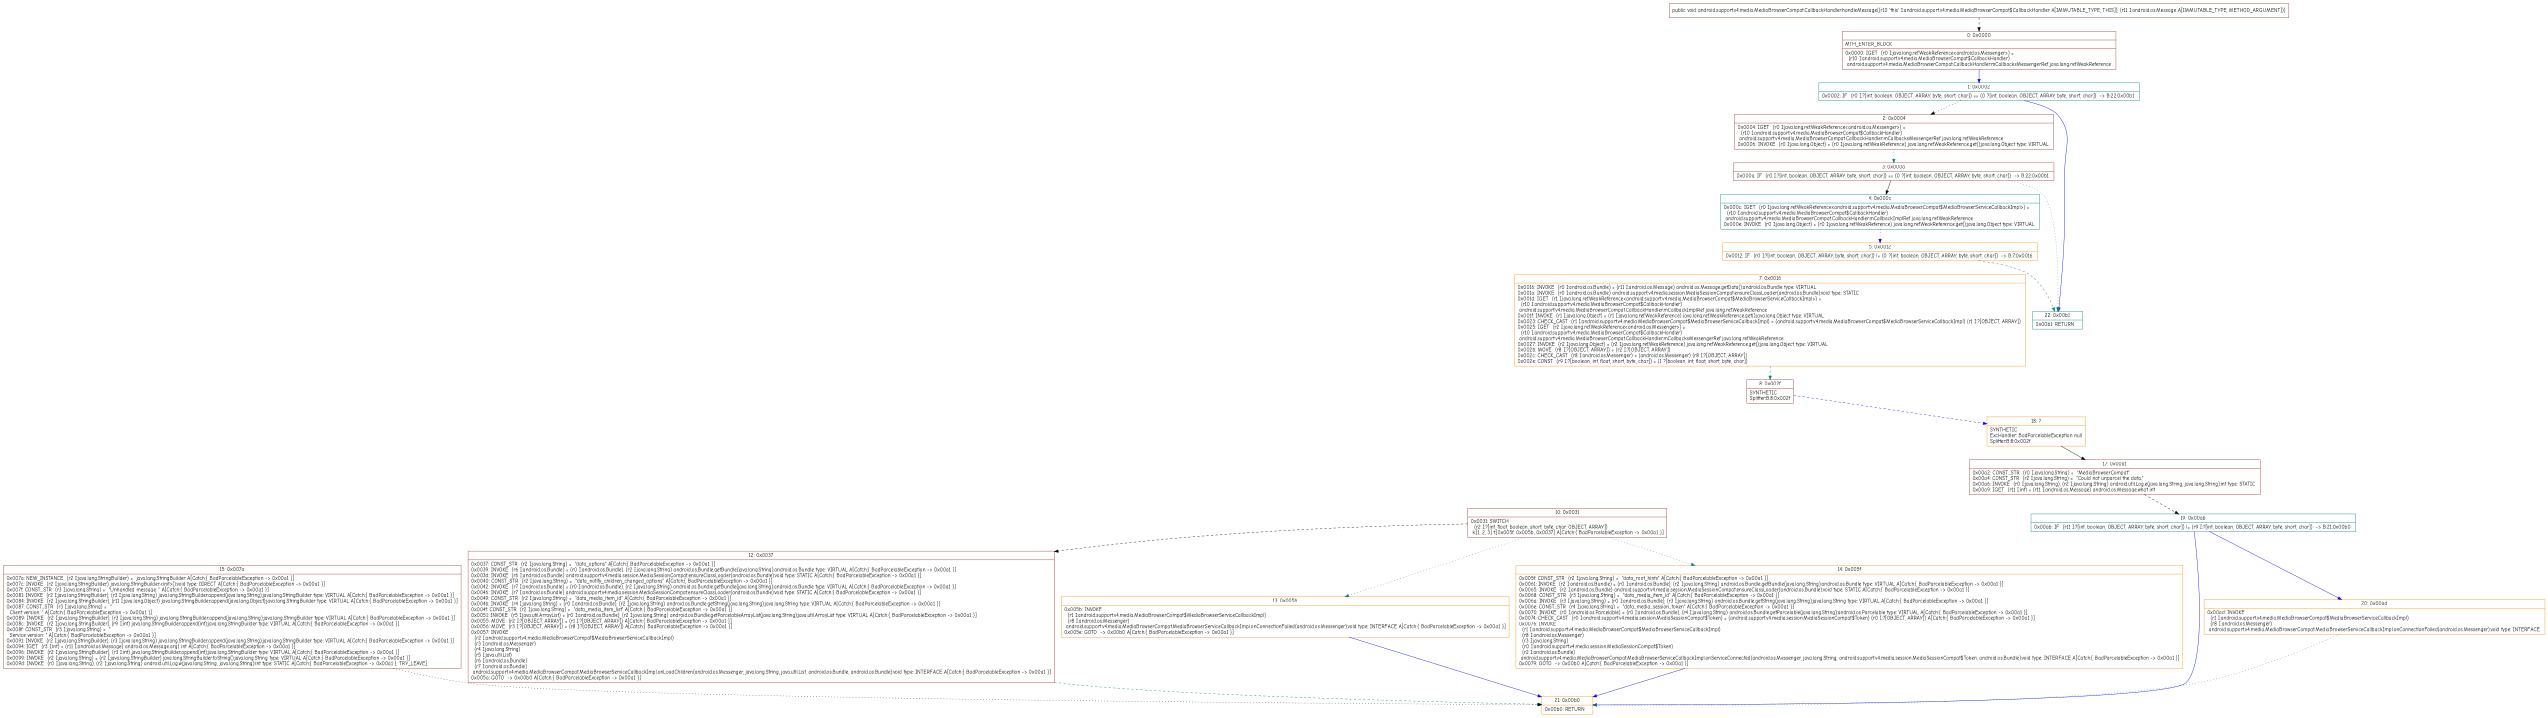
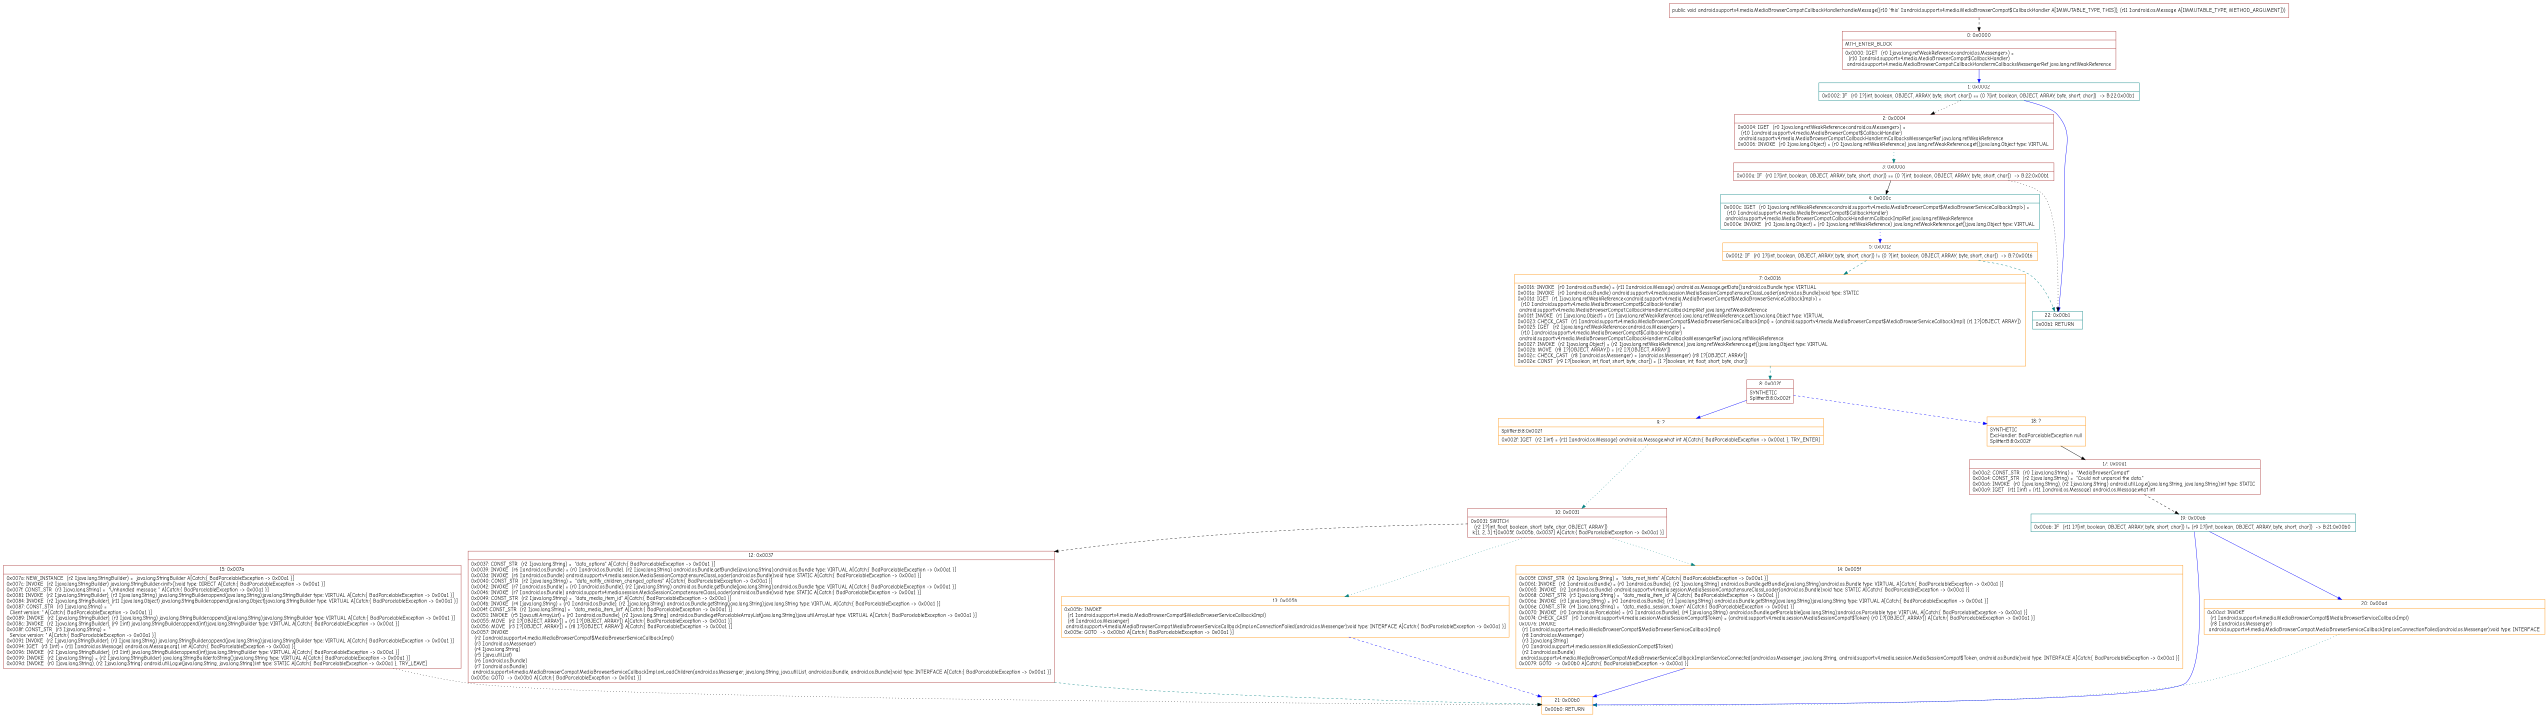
edge "3: 0x000a" -> "22: 0x00b1": color teal -> black
edge "5: 0x0012" -> "7: 0x0016": added
node "9: ?": added
edge "13: 0x005b" -> "21: 0x00b0": style solid -> dashed
